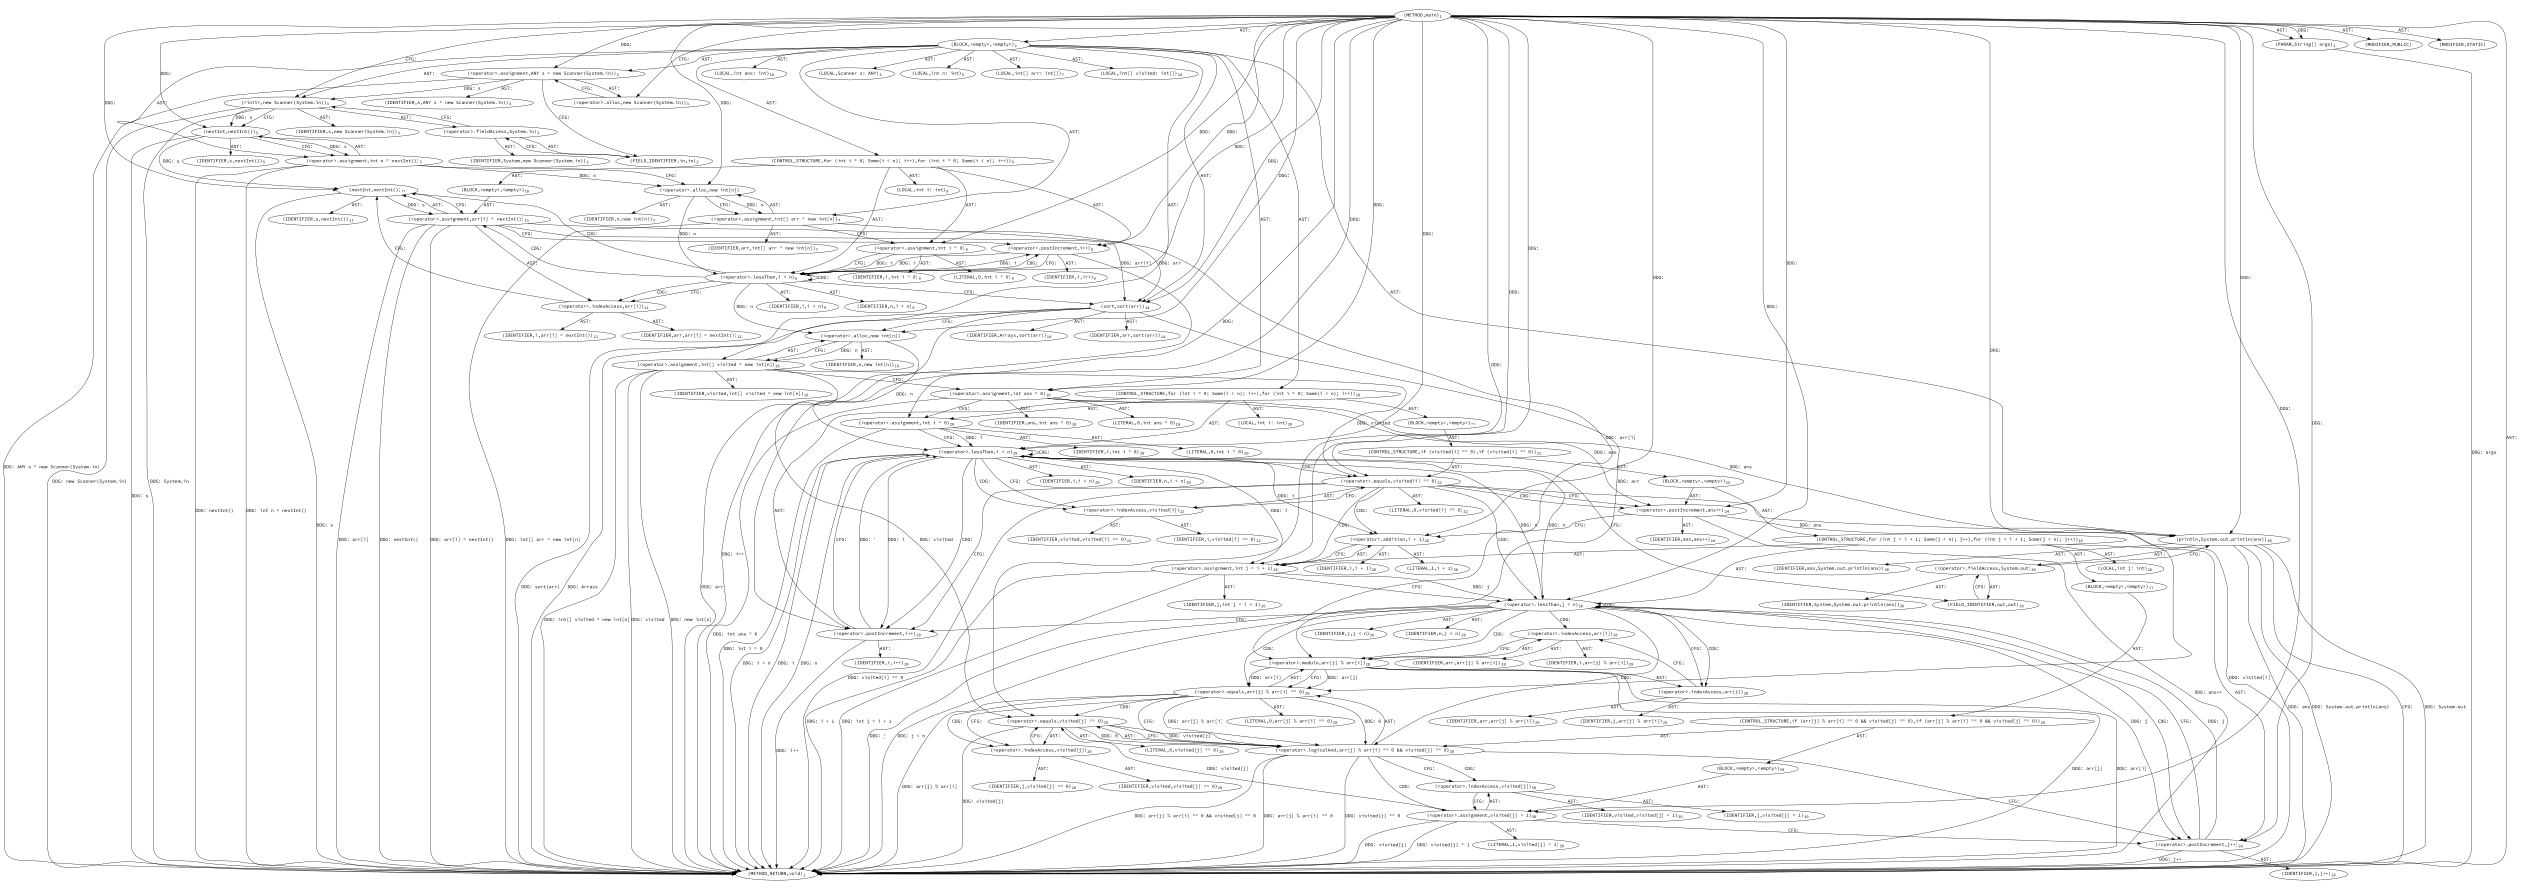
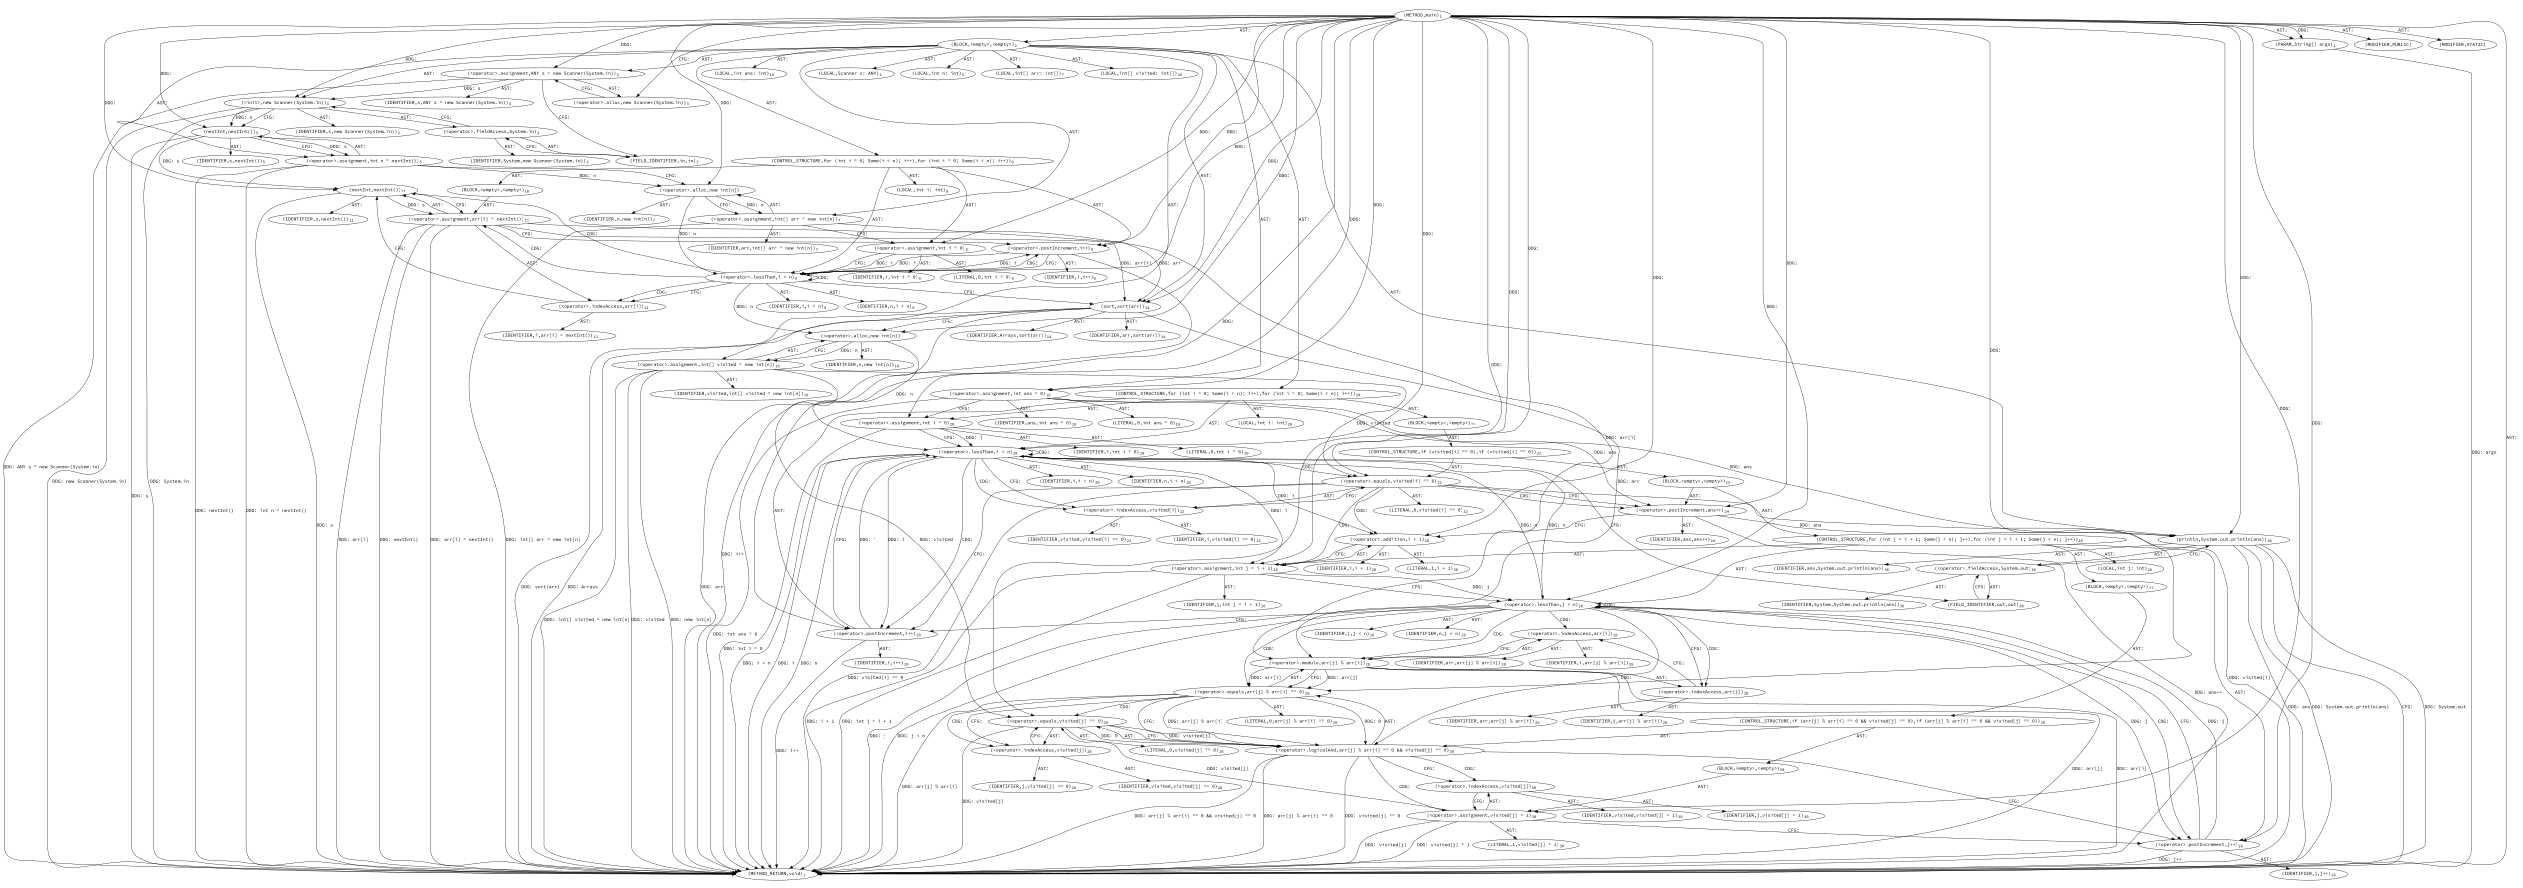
edge "(METHOD,main)" -> "(<init>,new Scanner(System.in))": label "CFG: " -> "DDG: "
node "(IDENTIFIER,arr,arr[i] = nextInt())": removed
edge "(<operator>.assignment,int[] visited = new int[n])" -> "(<operator>.assignment,int ans = 0)": removed, label "CFG:"
edge "(<operator>.equals,visited[i] == 0)" -> "(<operator>.lessThan,j < n)": removed, label "CDG:"
